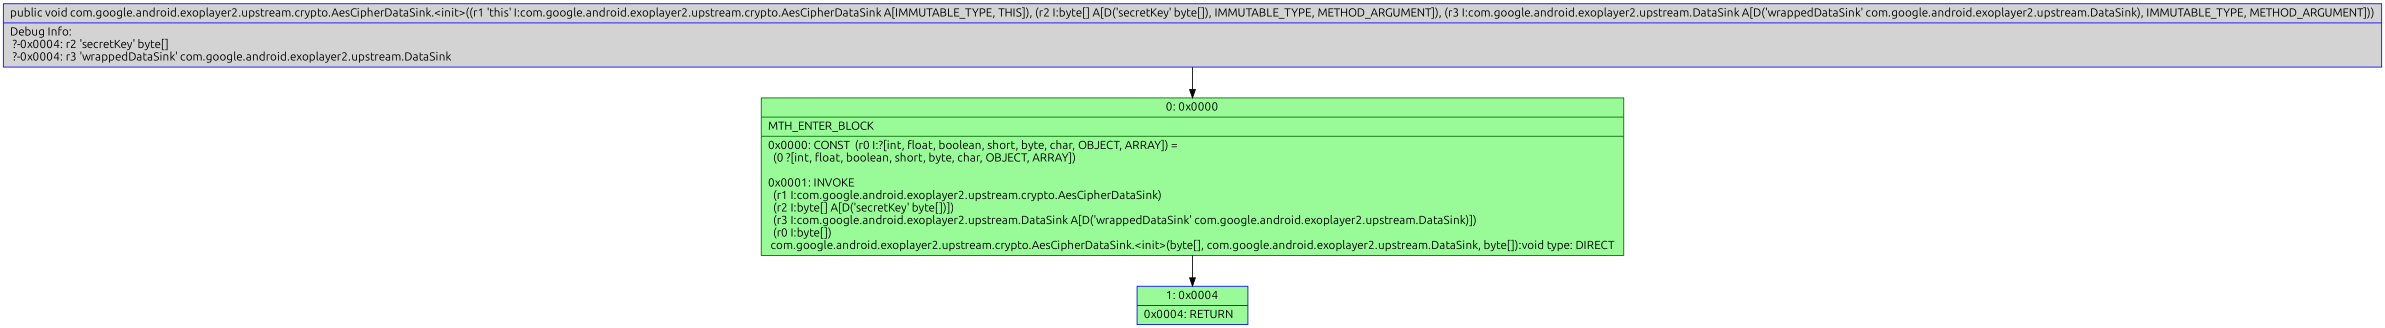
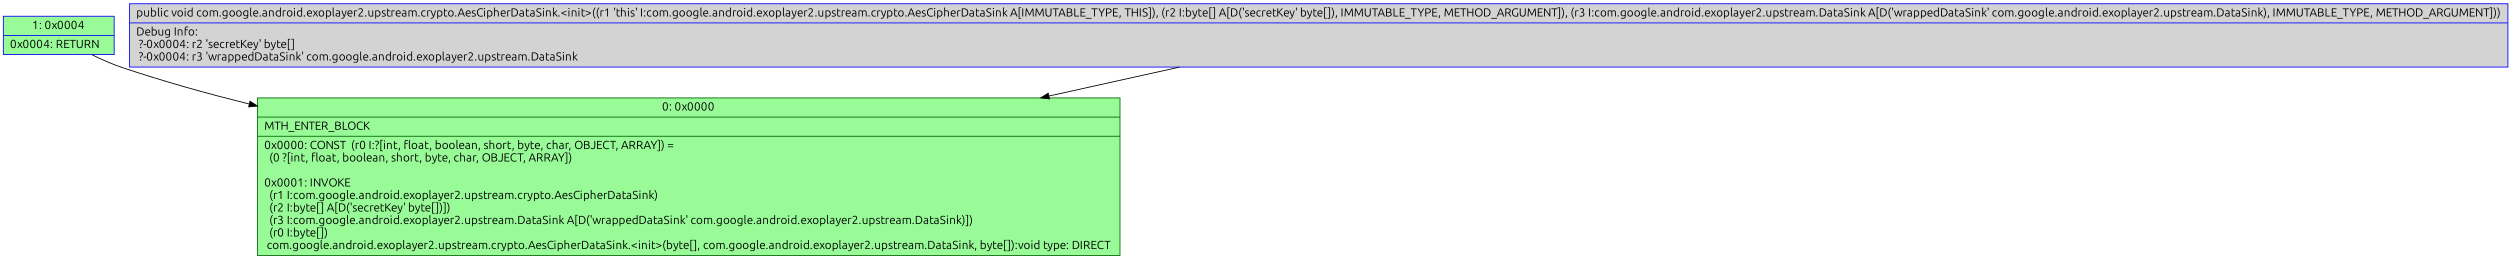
edge "0: 0x0000" -> "1: 0x0004": reversed
